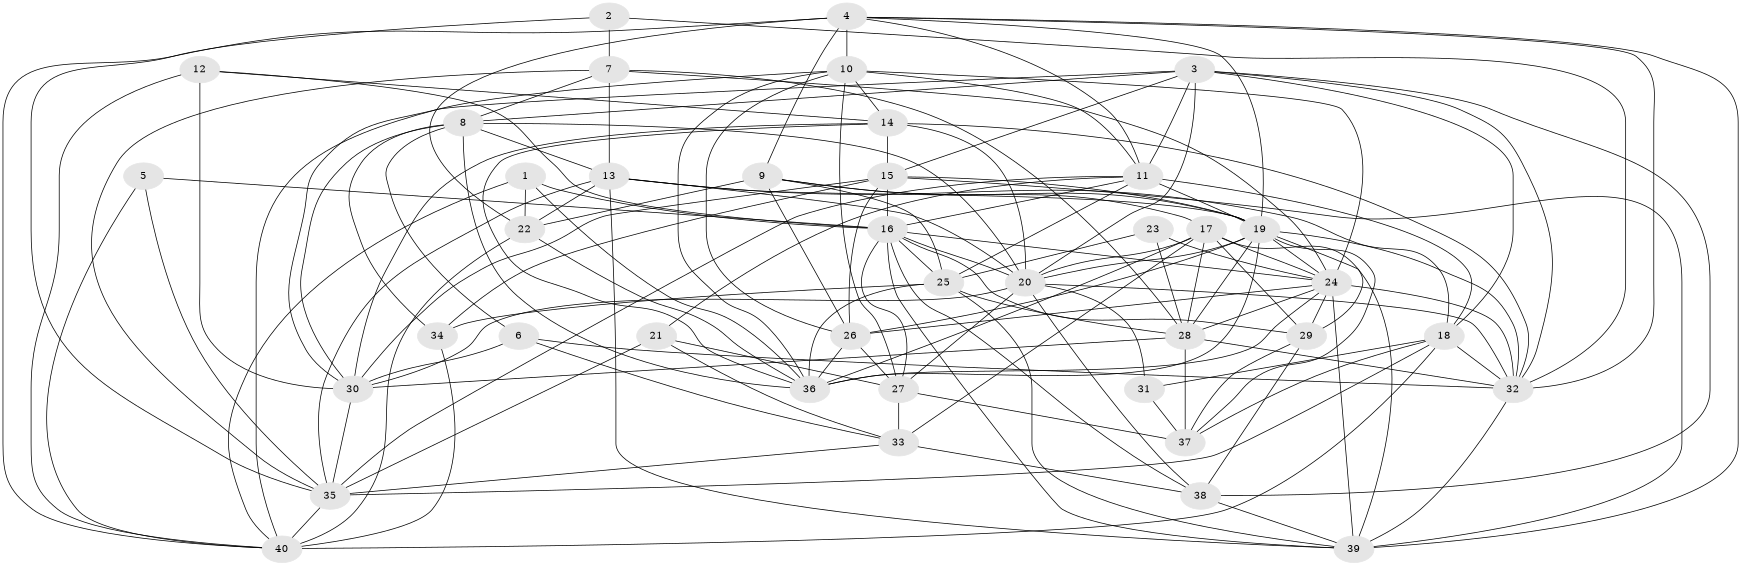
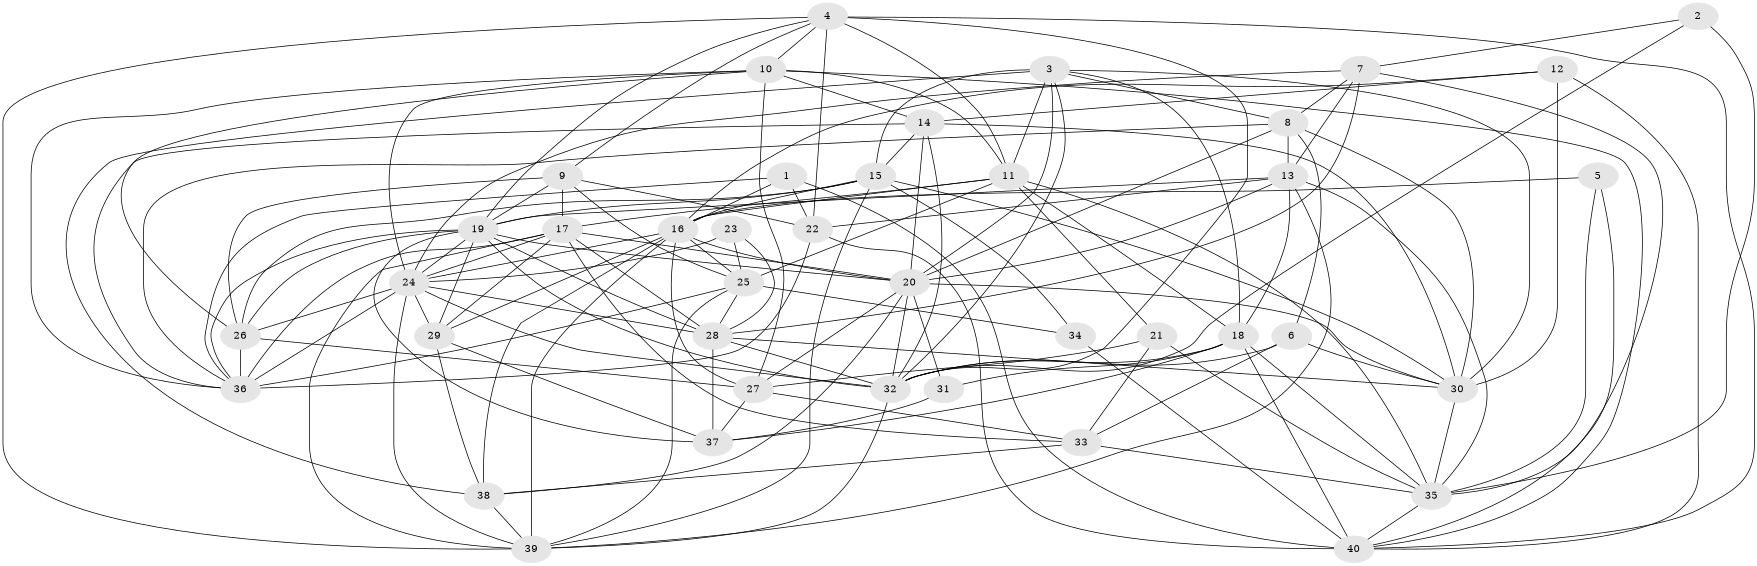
edge "11" -- "19": now "11" -- "17"
edge "8" -- "34": removed
